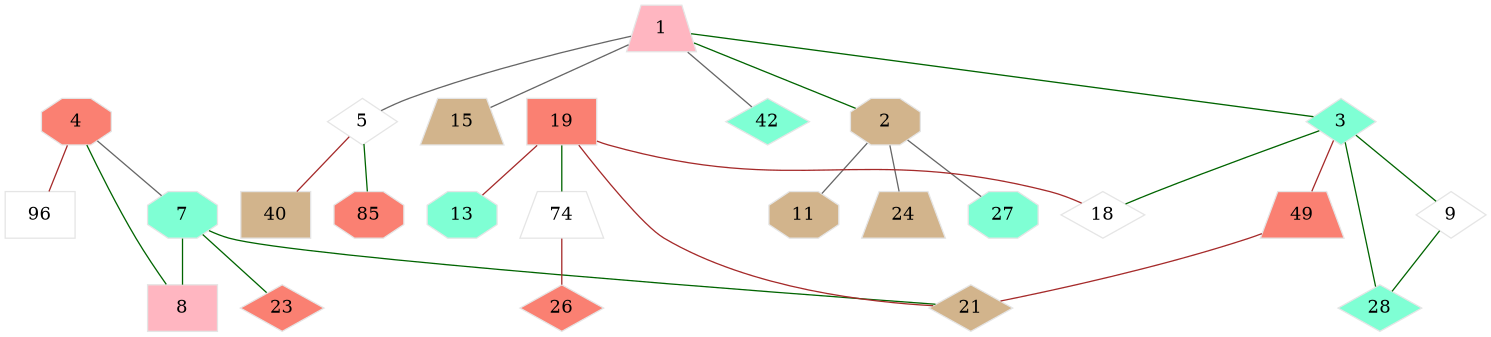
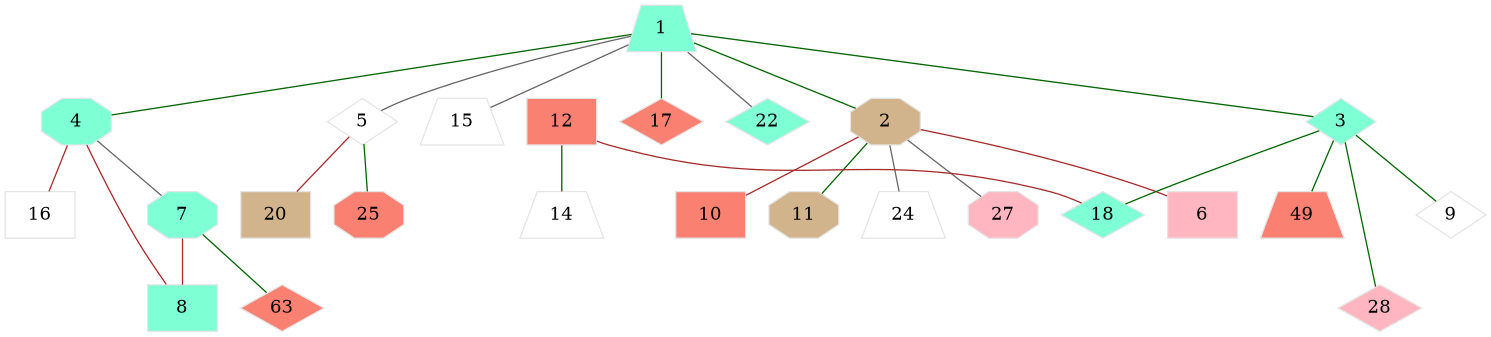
node "1": fillcolor lightpink -> aquamarine
edge "1" -- "4": added
node "4": fillcolor salmon -> aquamarine
node "15": fillcolor tan -> white
node "19": label "19" -> "12"
node "17": added
node "42": label "42" -> "22"
edge "2" -- "11": color gray40 -> darkgreen
edge "3" -- "49": color brown -> darkgreen
node "96": label "96" -> "16"
node "40": label "40" -> "20"
node "85": label "85" -> "25"
node "13": removed
node "74": label "74" -> "14"
node "10": added
node "24": fillcolor tan -> white
node "27": fillcolor aquamarine -> lightpink
node "18": fillcolor white -> aquamarine
node "6": added
edge "4" -- "8": color darkgreen -> brown
edge "9" -- "28": removed
edge "7" -- "8": color darkgreen -> brown
node "8": fillcolor lightpink -> aquamarine
node "23": label "23" -> "63"
node "26": removed
node "21": removed
node "28": fillcolor aquamarine -> lightpink
